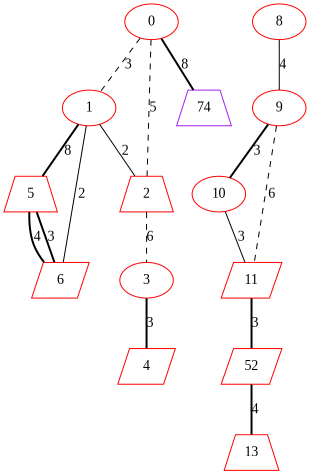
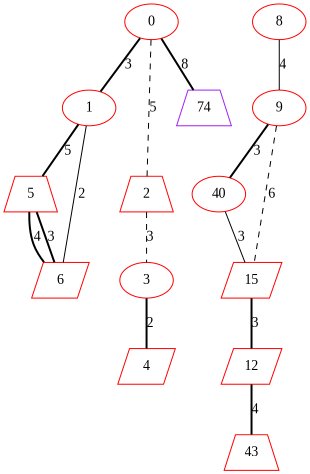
edge "0" -- "1": style dashed -> bold
edge "1" -- "2": removed, label "2"
edge "1" -- "5": label "8" -> "5"
node "10": label "10" -> "40"
edge "2" -- "3": label "6" -> "3"
node "11": label "11" -> "15"
edge "3" -- "4": label "3" -> "2"
node "52": label "52" -> "12"
node "13": label "13" -> "43"
